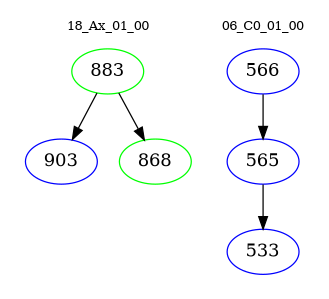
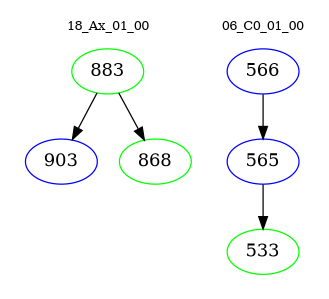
node "533": color blue -> green
